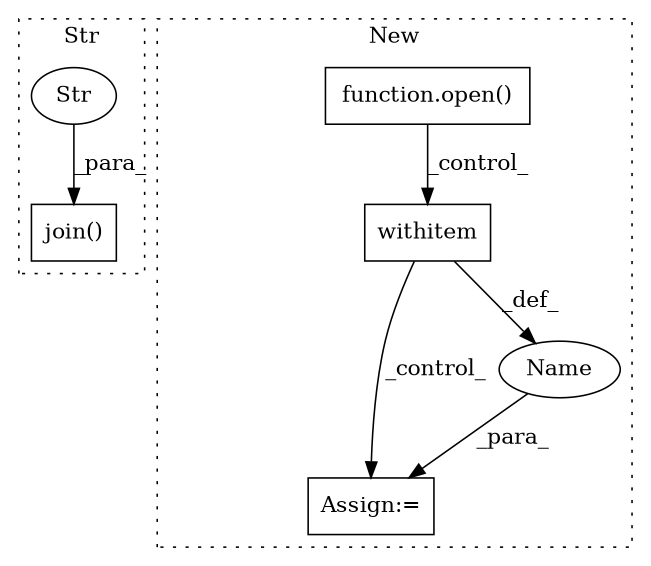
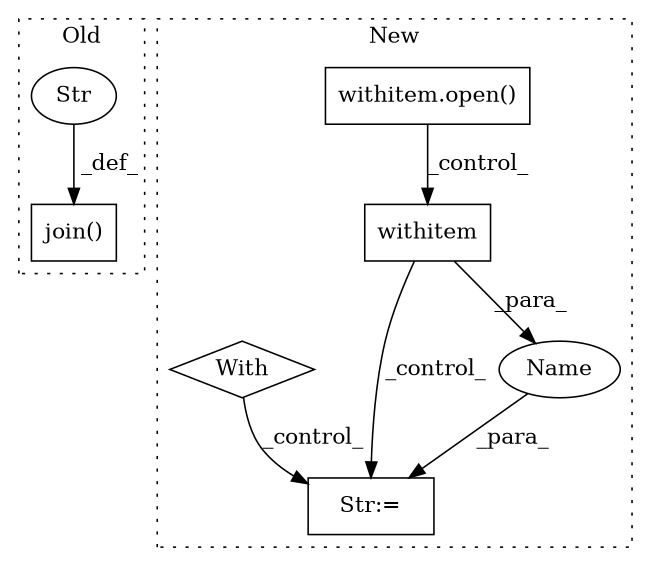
cluster "Str": label "Str" -> "Old"
node "function.open()": label "function.open()" -> "withitem.open()"
edge "Str" -> "join()": label "_para_" -> "_def_"
edge "withitem" -> "Name": label "_def_" -> "_para_"
node "With": added
node "Assign:=": label "Assign:=" -> "Str:="
